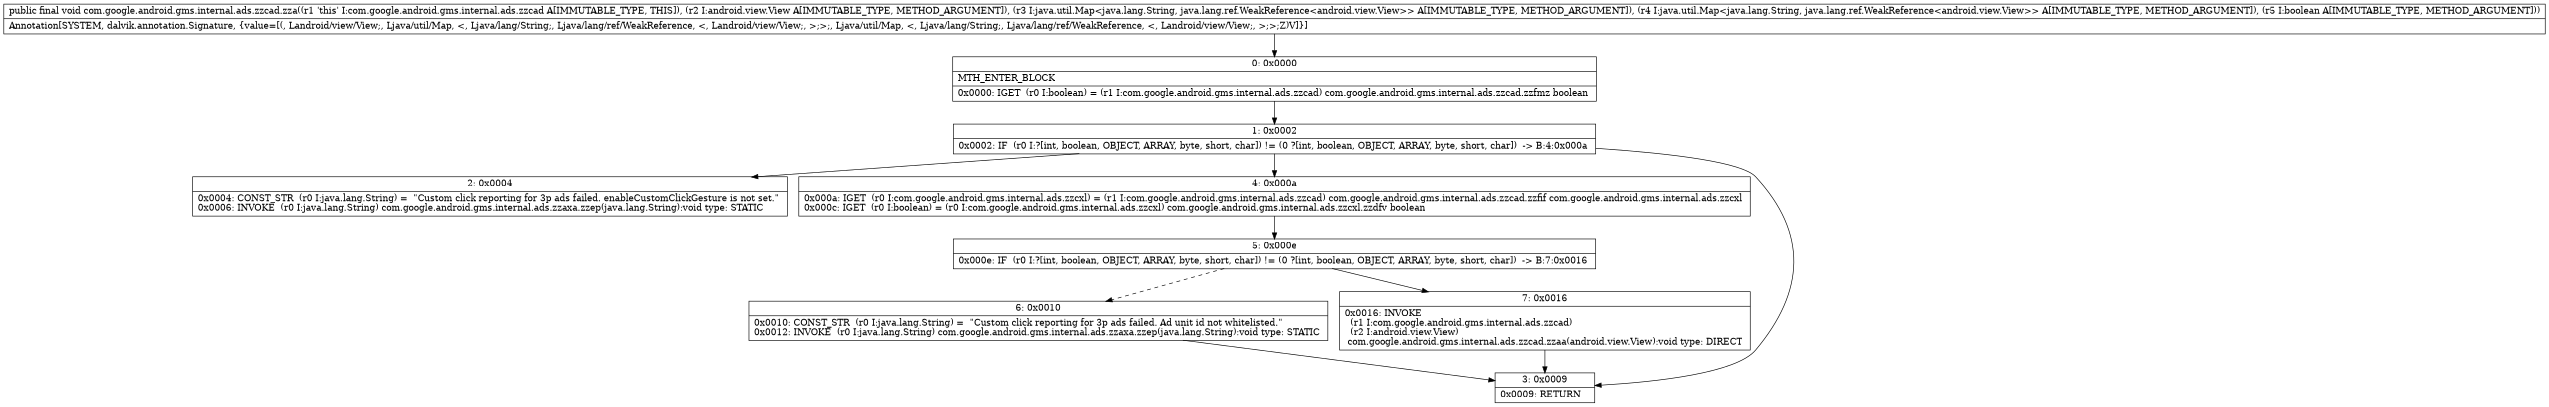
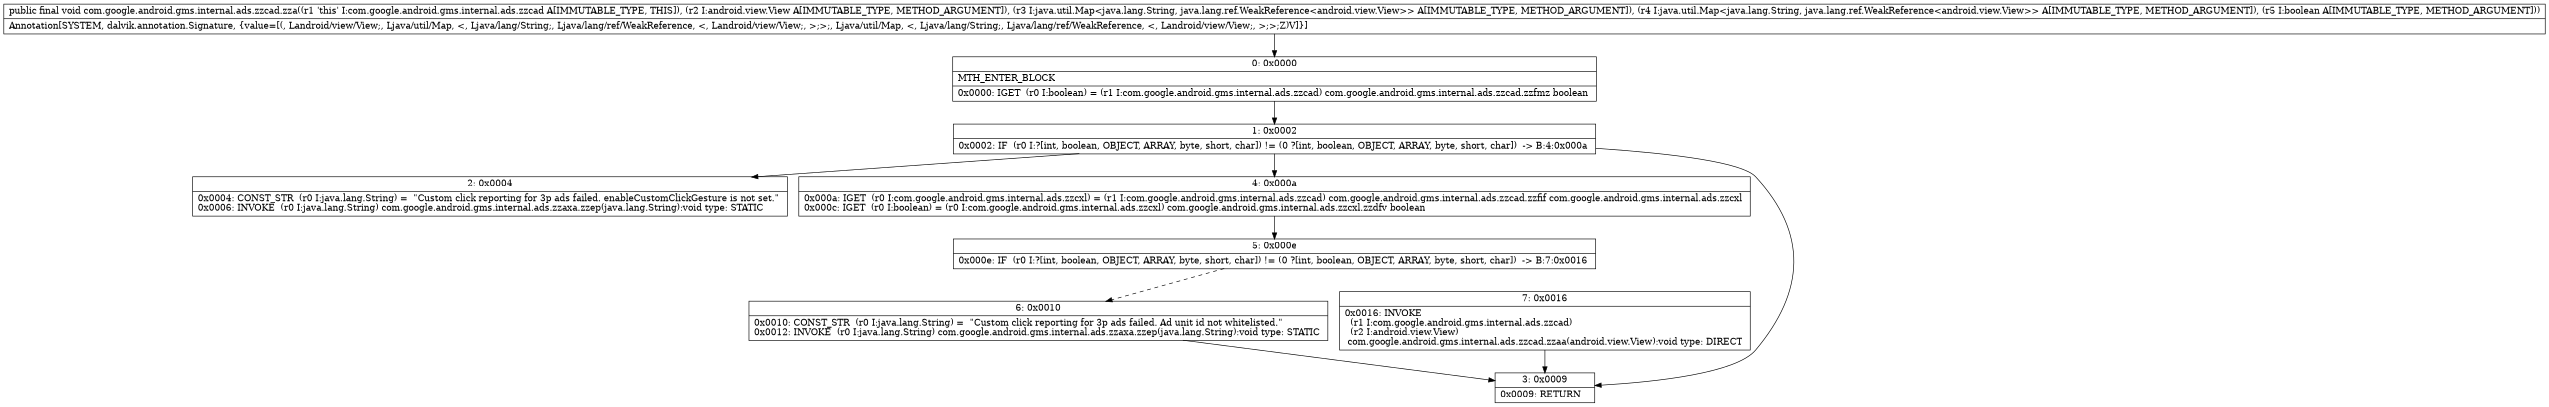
edge "5: 0x000e" -> "7: 0x0016": removed
